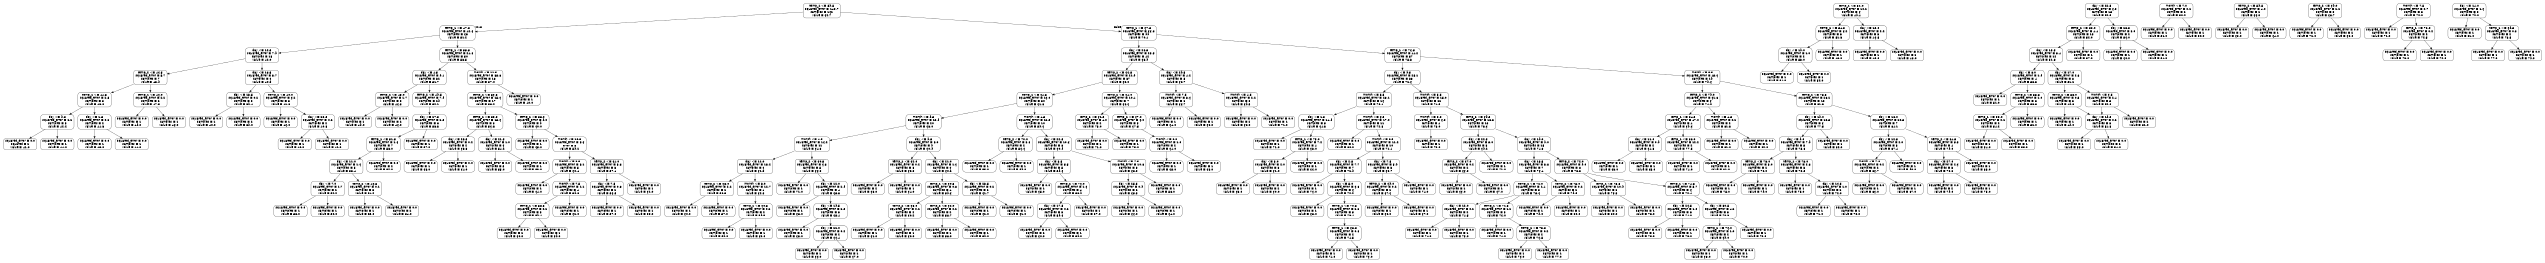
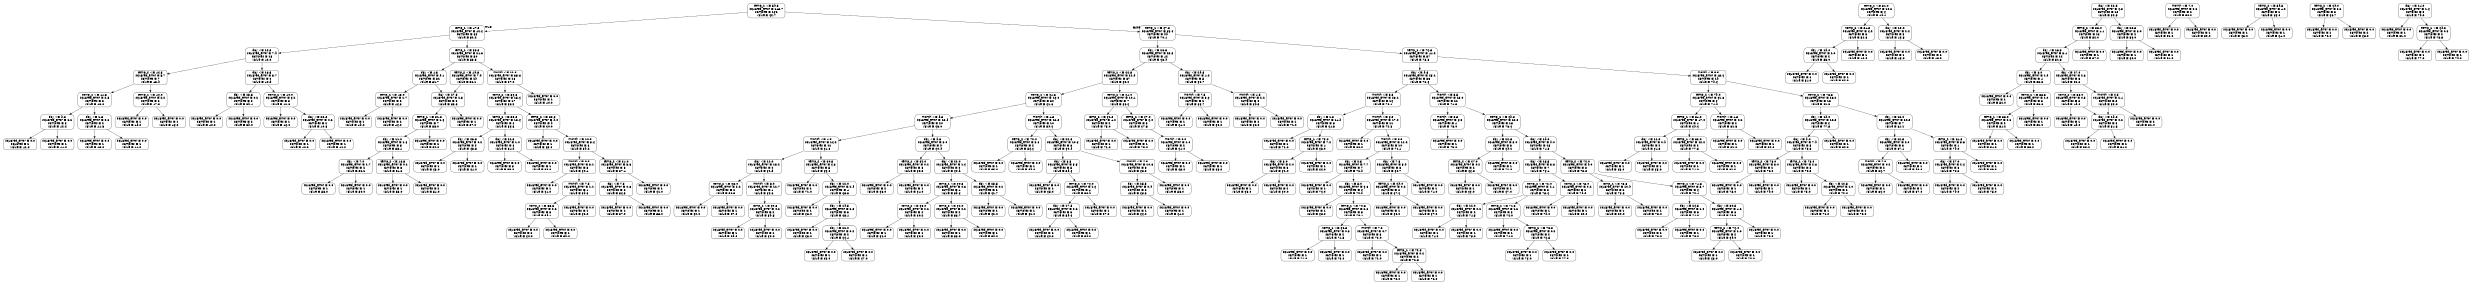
edge "day <= 4.5 squared_error = 9.4 samples = 32 value = 51.7" -> "temp_2 <= 49.5 squared_error = 7.9 samples = 29 value = 52.1": now "day <= 4.5 squared_error = 9.4 samples = 32 value = 51.7" -> "day <= 27.5 squared_error = 2.5 samples = 8 value = 53.3"
node "month <= 10.5 squared_error = 5.6 error = 8 value = 59.2": label "month <= 10.5 squared_error = 5.6 error = 8 value = 59.2" -> "month <= 10.5 squared_error = 5.6 samples = 8 value = 59.2"
edge "temp_1 <= 70.5 squared_error = 2.2 samples = 5 value = 73.4" -> "month <= 7.5 squared_error = 0.7 samples = 3 value = 72.0": added
